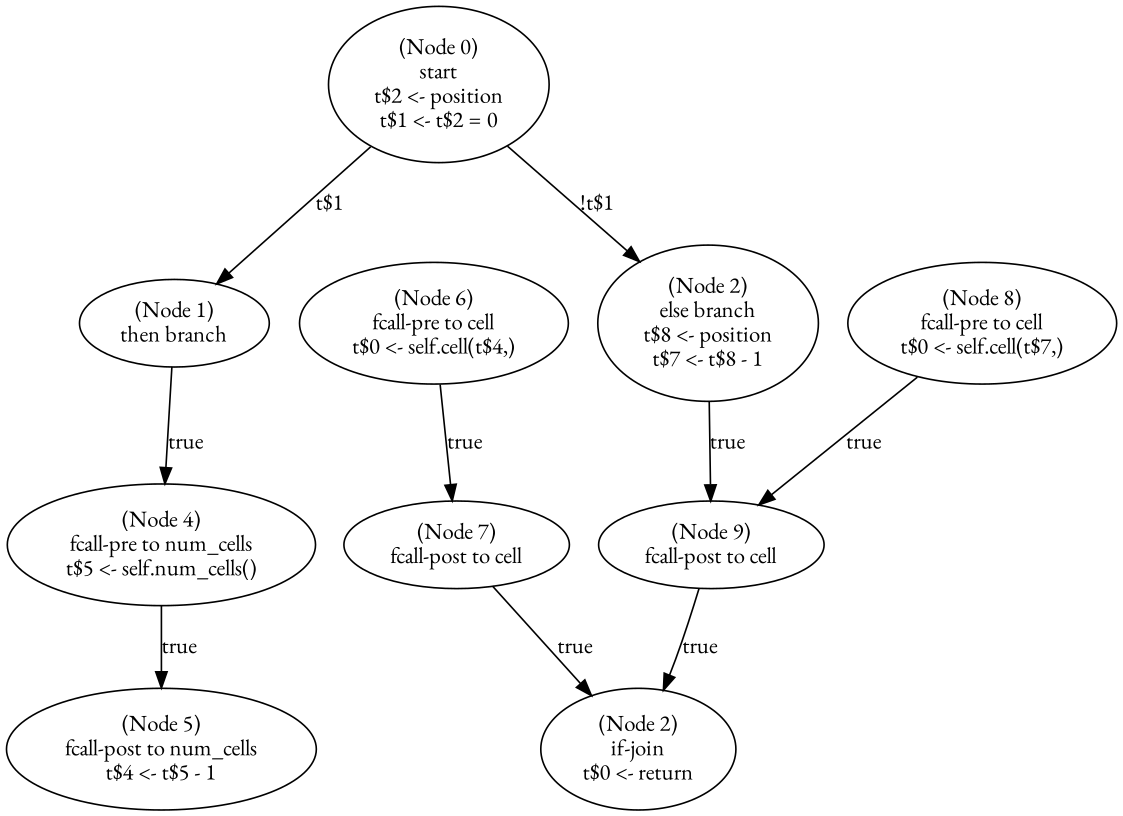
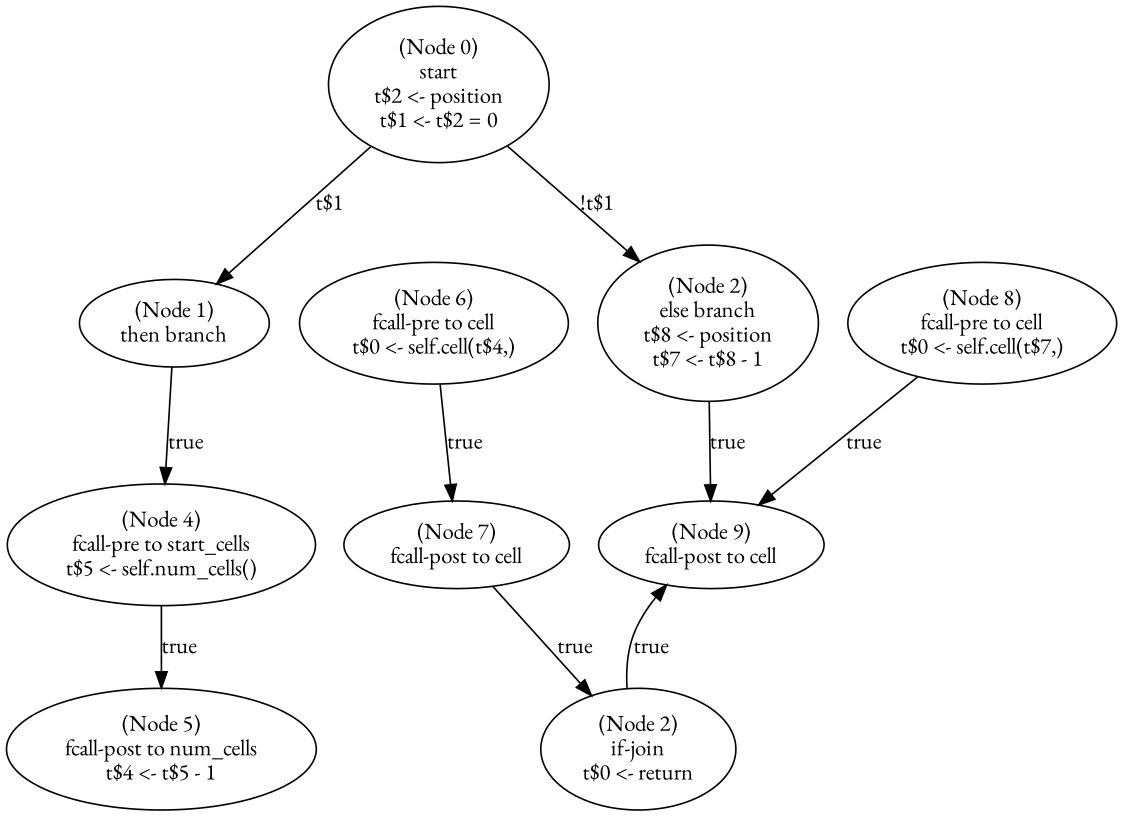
node "(Node 4) fcall-pre to num_cells t$5 <- self.num_cells()": label "(Node 4) fcall-pre to num_cells t$5 <- self.num_cells()" -> "(Node 4) fcall-pre to start_cells t$5 <- self.num_cells()"
edge "(Node 9) fcall-post to cell" -> "(Node 2) if-join t$0 <- return": reversed
